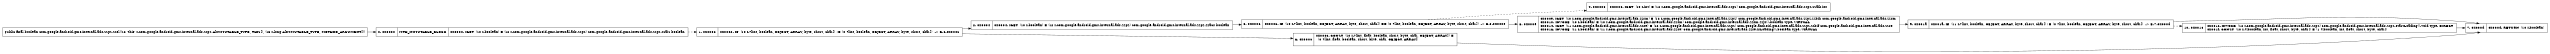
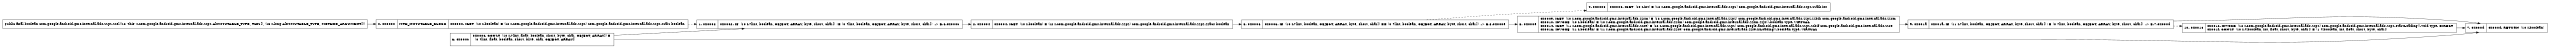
edge "1: 0x0002" -> "6: 0x000c": reversed
